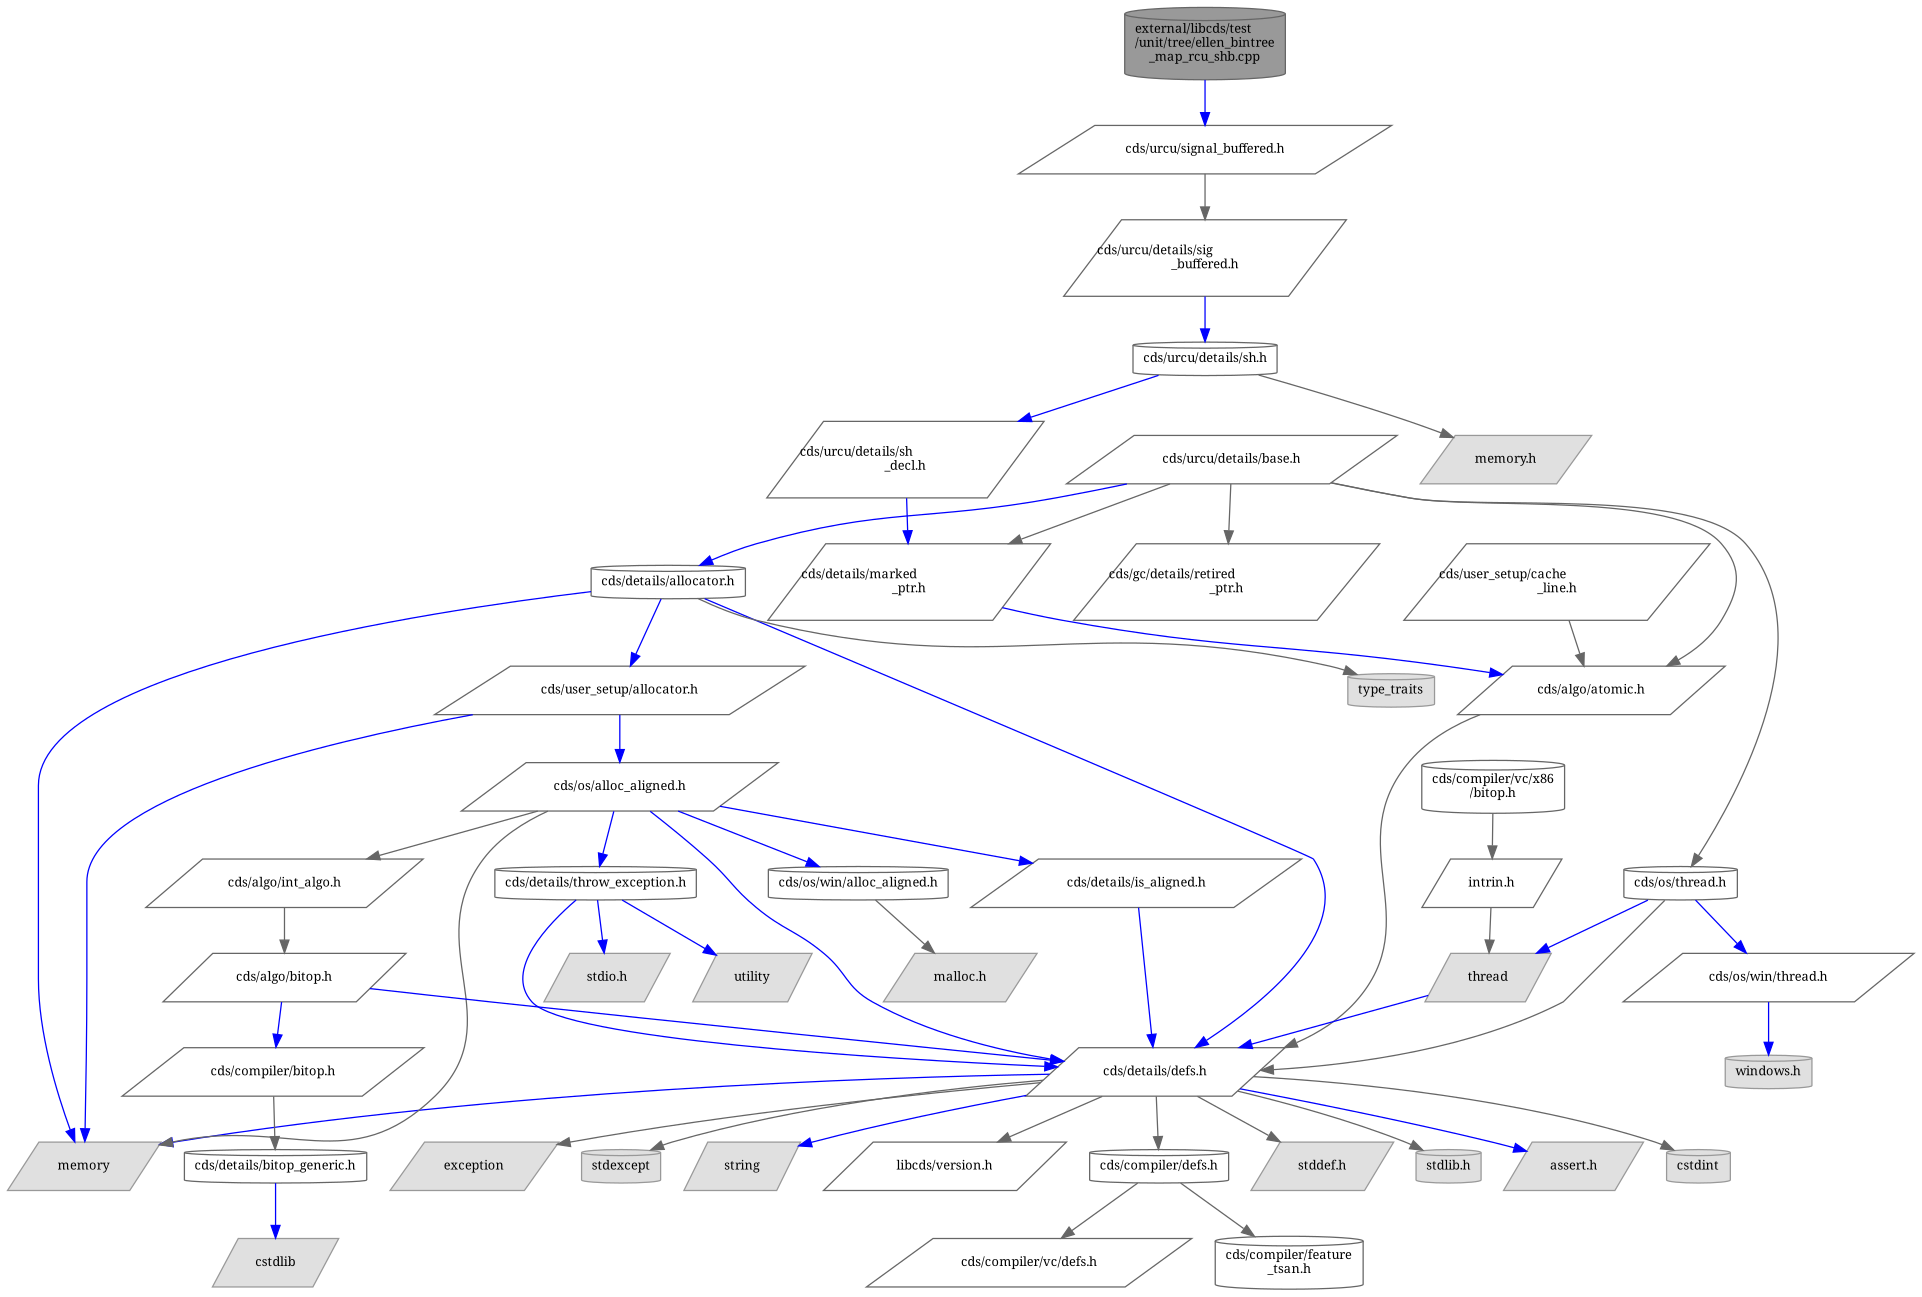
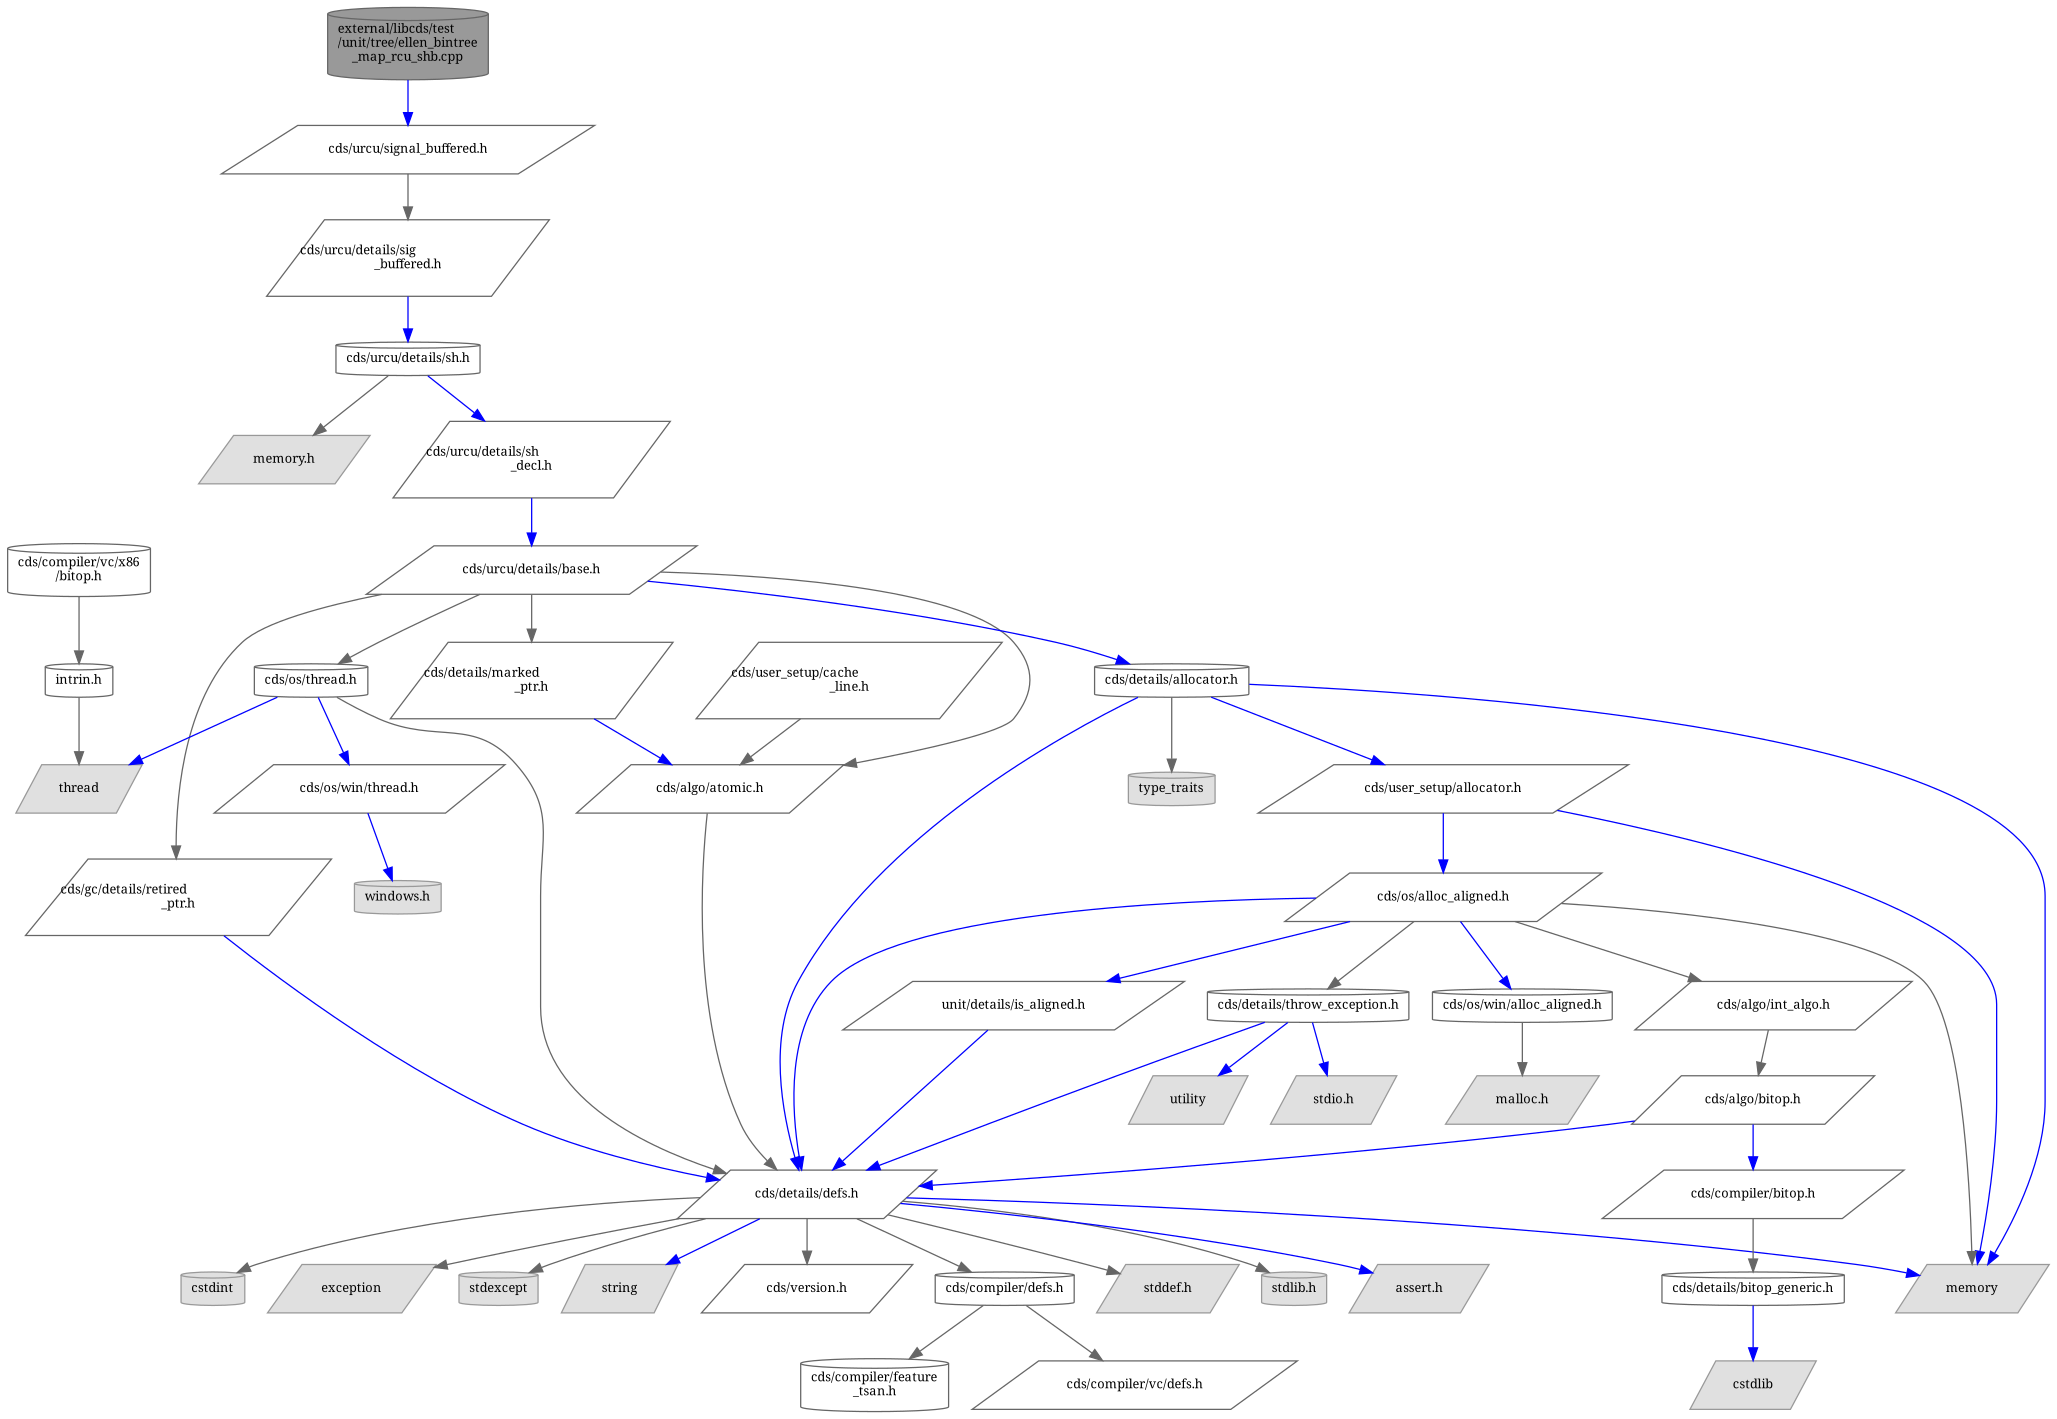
edge "cds/urcu/details/sh _decl.h" -> "cds/details/marked _ptr.h": now "cds/urcu/details/sh _decl.h" -> "cds/urcu/details/base.h"
edge "cds/os/alloc_aligned.h" -> "cds/details/throw_exception.h": color blue -> gray40
node "cds/details/is_aligned.h": label "cds/details/is_aligned.h" -> "unit/details/is_aligned.h"
node "intrin.h": shape parallelogram -> cylinder
edge "thread" -> "cds/details/defs.h": now "cds/gc/details/retired _ptr.h" -> "cds/details/defs.h"
node "libcds/version.h": label "libcds/version.h" -> "cds/version.h"
